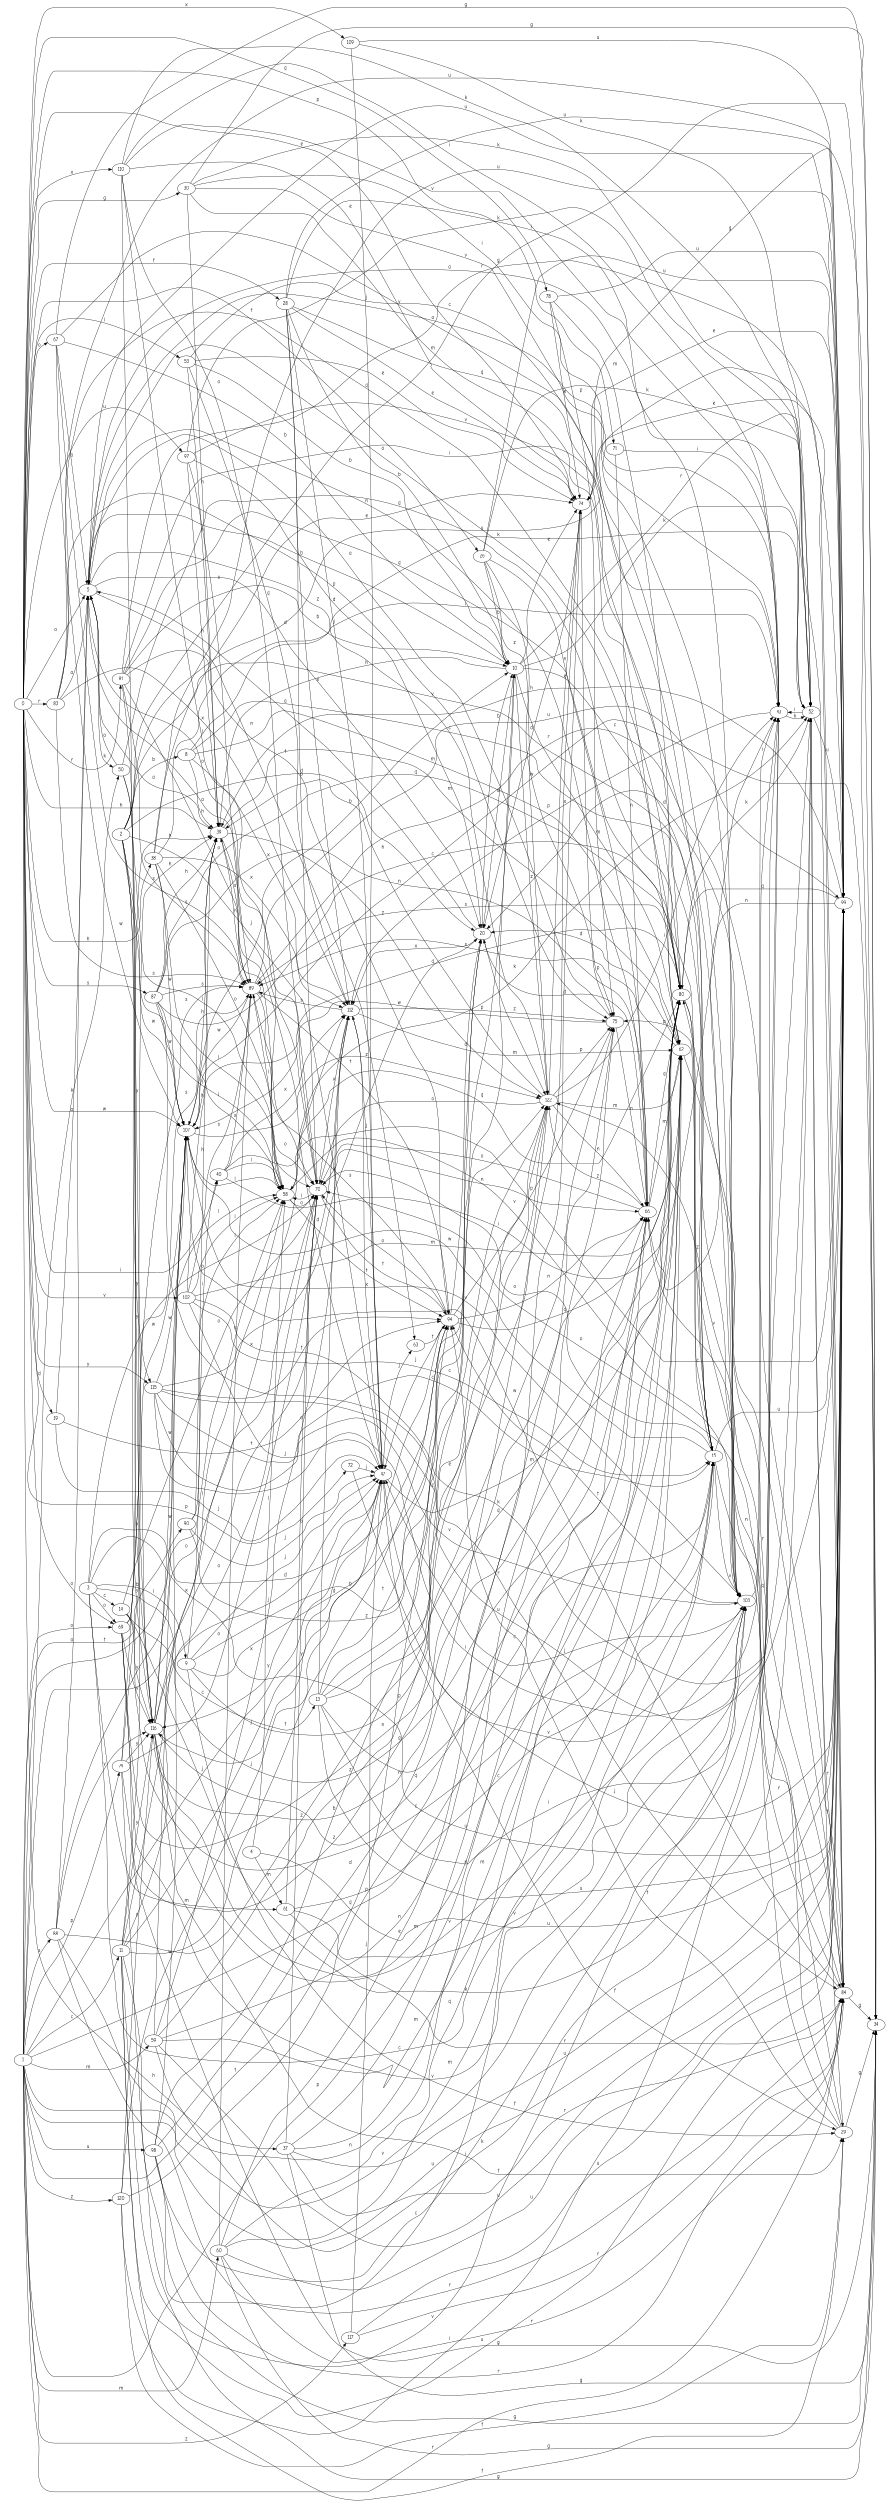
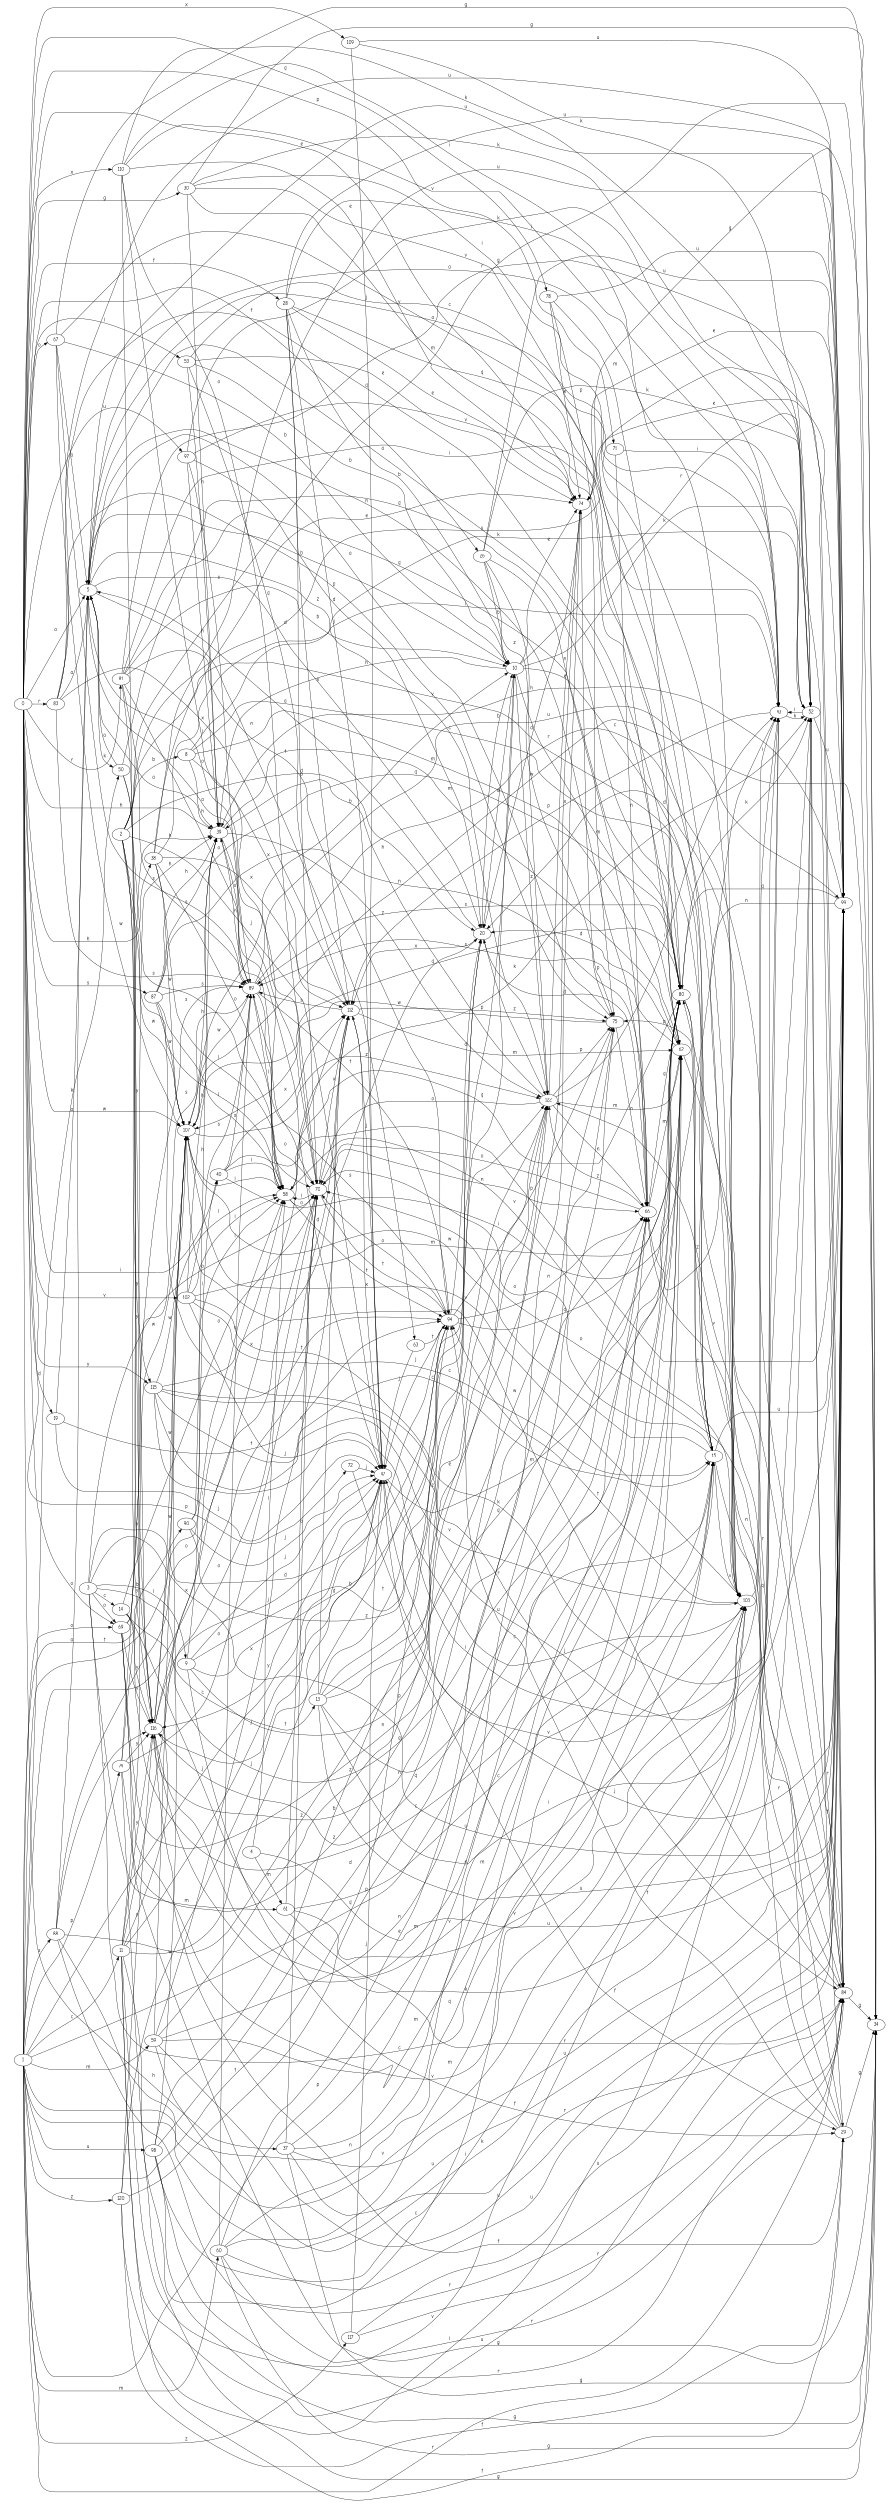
edge "87" -> "15": removed, label "c"
edge "47" -> "63": reversed
edge "116" -> "29": reversed
